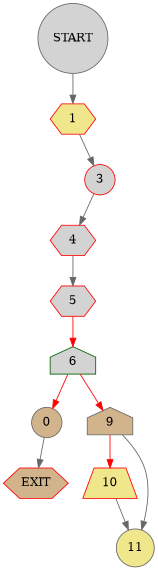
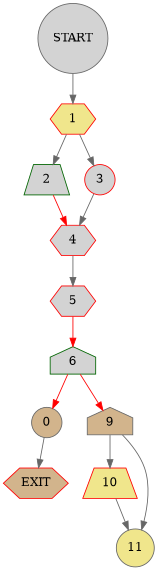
node "2": added
edge "9" -> "10": color red -> gray40
